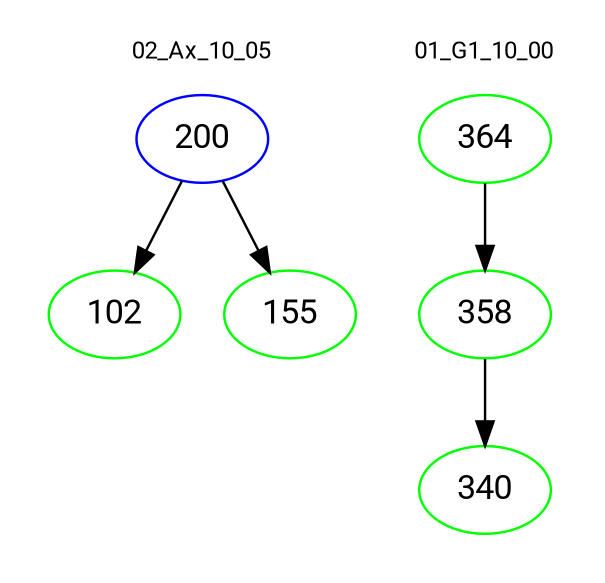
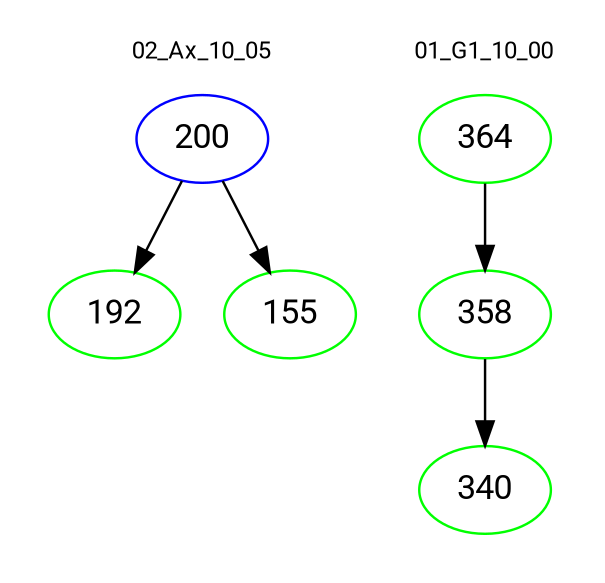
node "102": label "102" -> "192"
